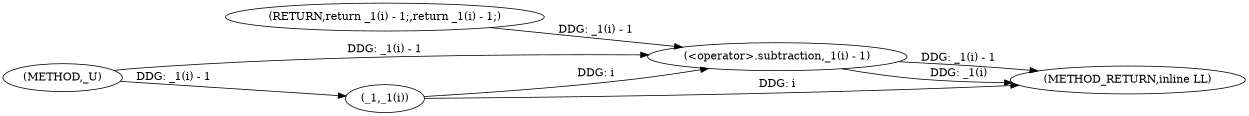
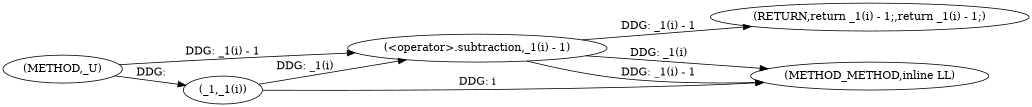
edge "(RETURN,return _1(i) - 1;,return _1(i) - 1;)" -> "(<operator>.subtraction,_1(i) - 1)": reversed
edge "(_1,_1(i))" -> "(<operator>.subtraction,_1(i) - 1)": label "DDG: i" -> "DDG: _1(i)"
edge "(METHOD,_U)" -> "(_1,_1(i))": label "DDG: _1(i) - 1" -> "DDG: "
node "(METHOD_RETURN,inline LL)": label "(METHOD_RETURN,inline LL)" -> "(METHOD_METHOD,inline LL)"
